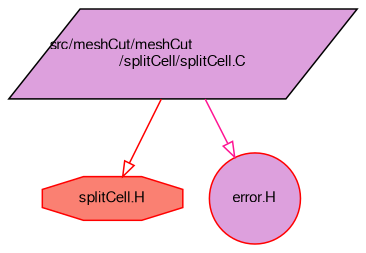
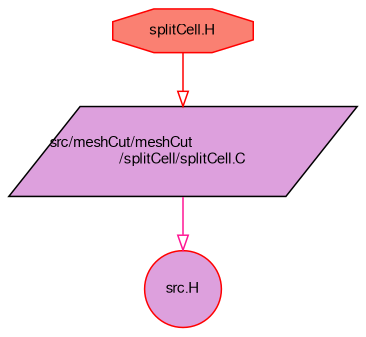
edge "src/meshCut/meshCut /splitCell/splitCell.C" -> "splitCell.H": reversed
node "error.H": label "error.H" -> "src.H"
